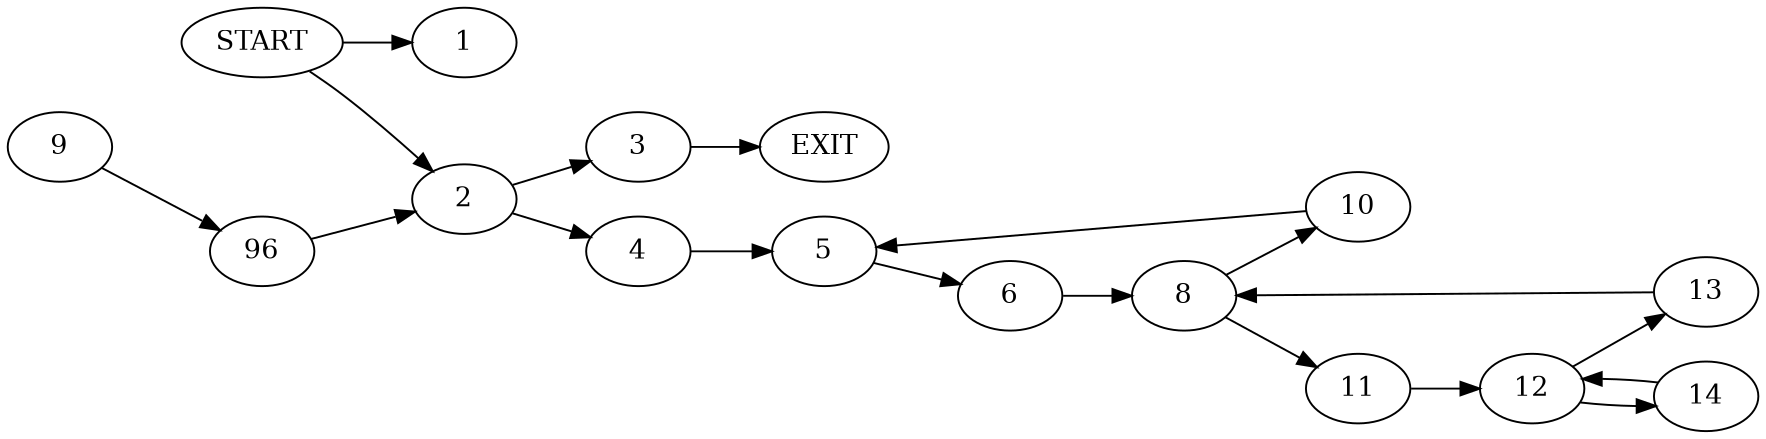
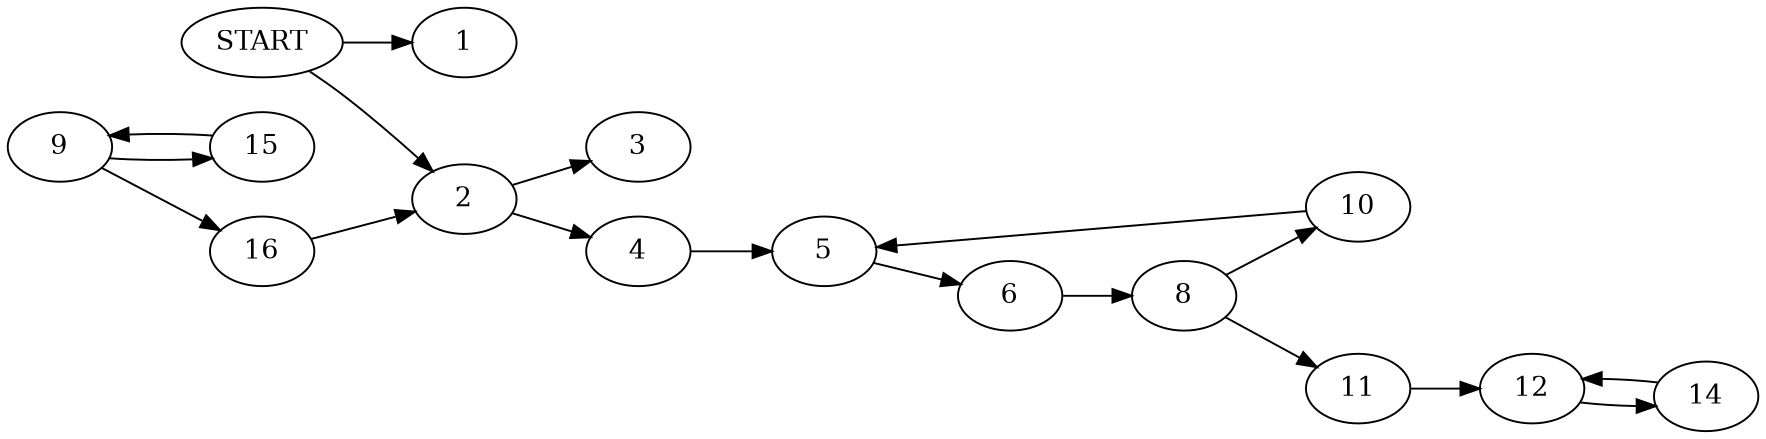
node "15": added
node "EXIT": removed
node "96": label "96" -> "16"
node "13": removed
